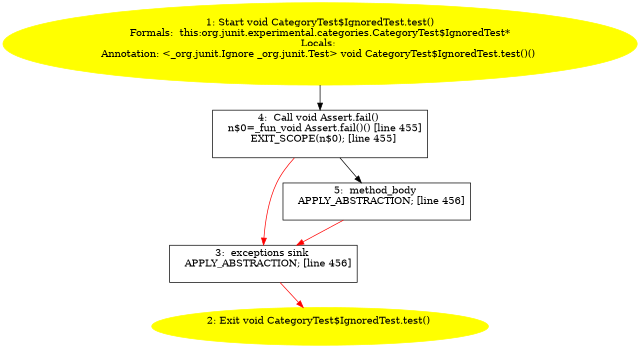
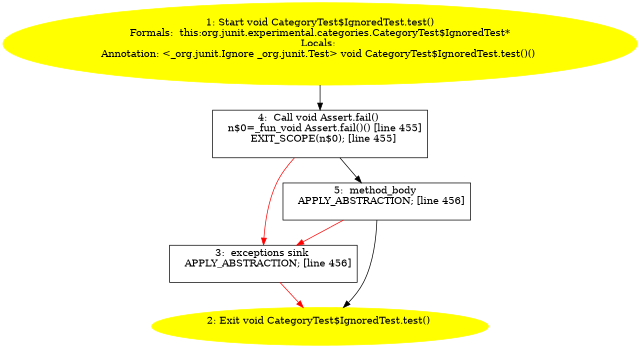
edge "5:  method_body APPLY_ABSTRACTION; [line 456]" -> "2: Exit void CategoryTest$IgnoredTest.test()": added
